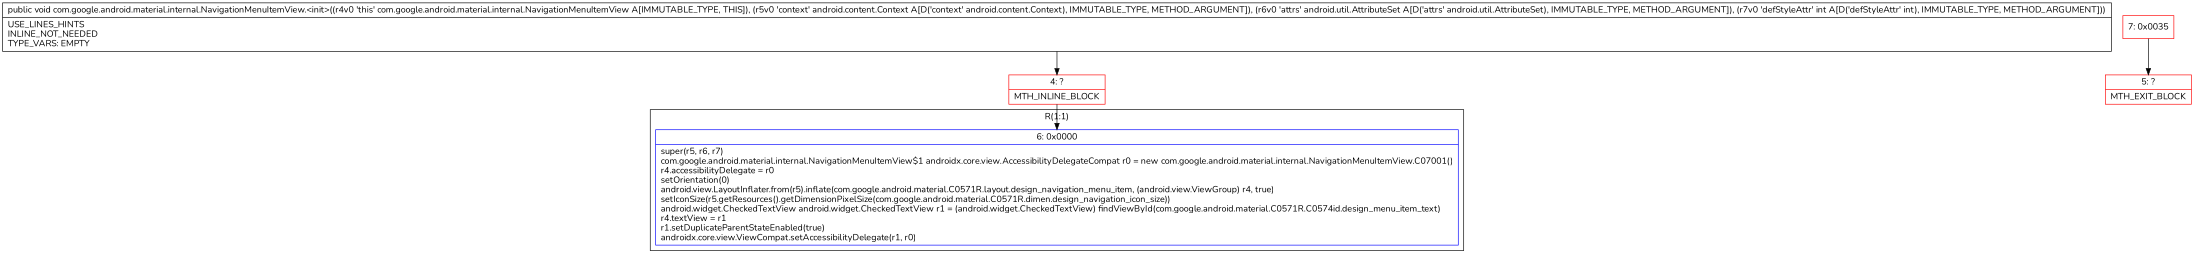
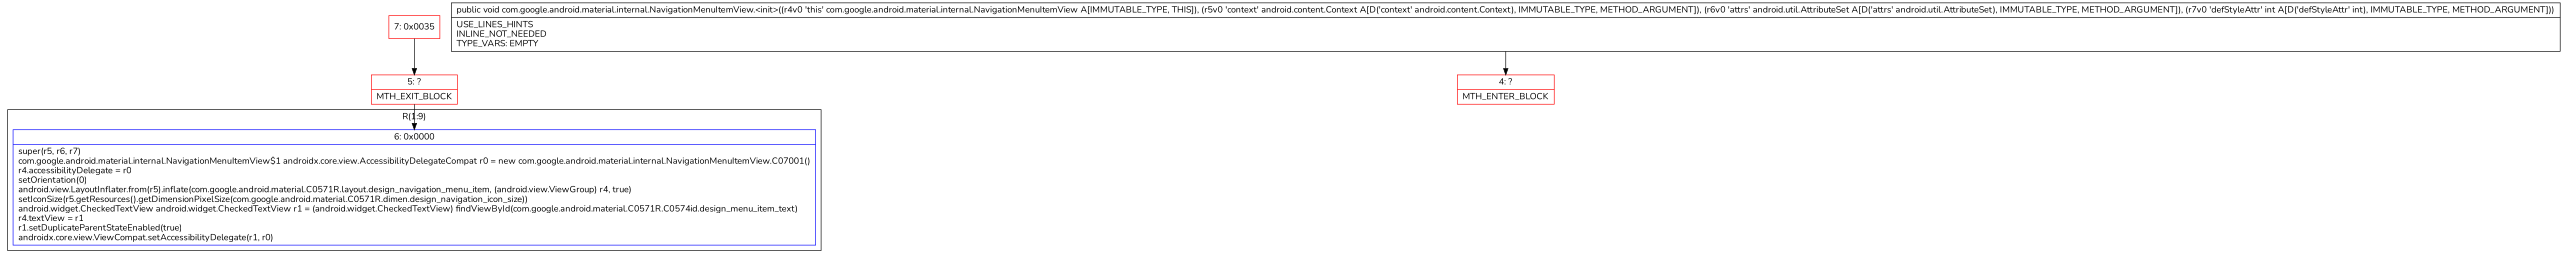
node "4: ?": text "MTH_INLINE_BLOCK" -> "MTH_ENTER_BLOCK"
edge "4: ?" -> "6: 0x0000": now "5: ?" -> "6: 0x0000"
cluster "R(1:1)": label "R(1:1)" -> "R(1:9)"
